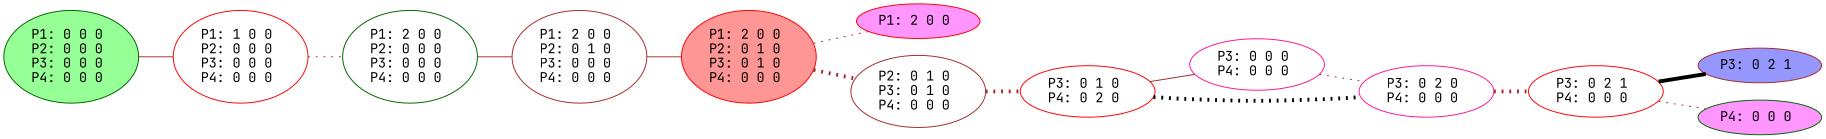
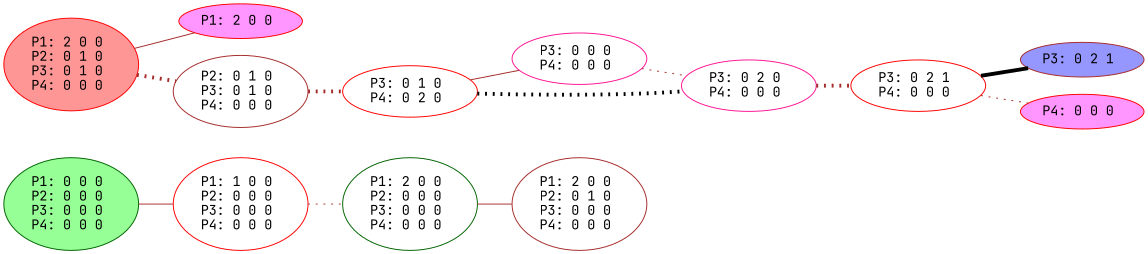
edge "P1: 2 0 0" -- "P1: 2 0 0 P2: 0 1 0 P3: 0 1 0 P4: 0 0 0": style dotted -> solid
edge "P1: 2 0 0 P2: 0 1 0 P3: 0 0 0 P4: 0 0 0" -- "P1: 2 0 0 P2: 0 1 0 P3: 0 1 0 P4: 0 0 0": removed
node "P4: 0 0 0": color darkgreen -> red
